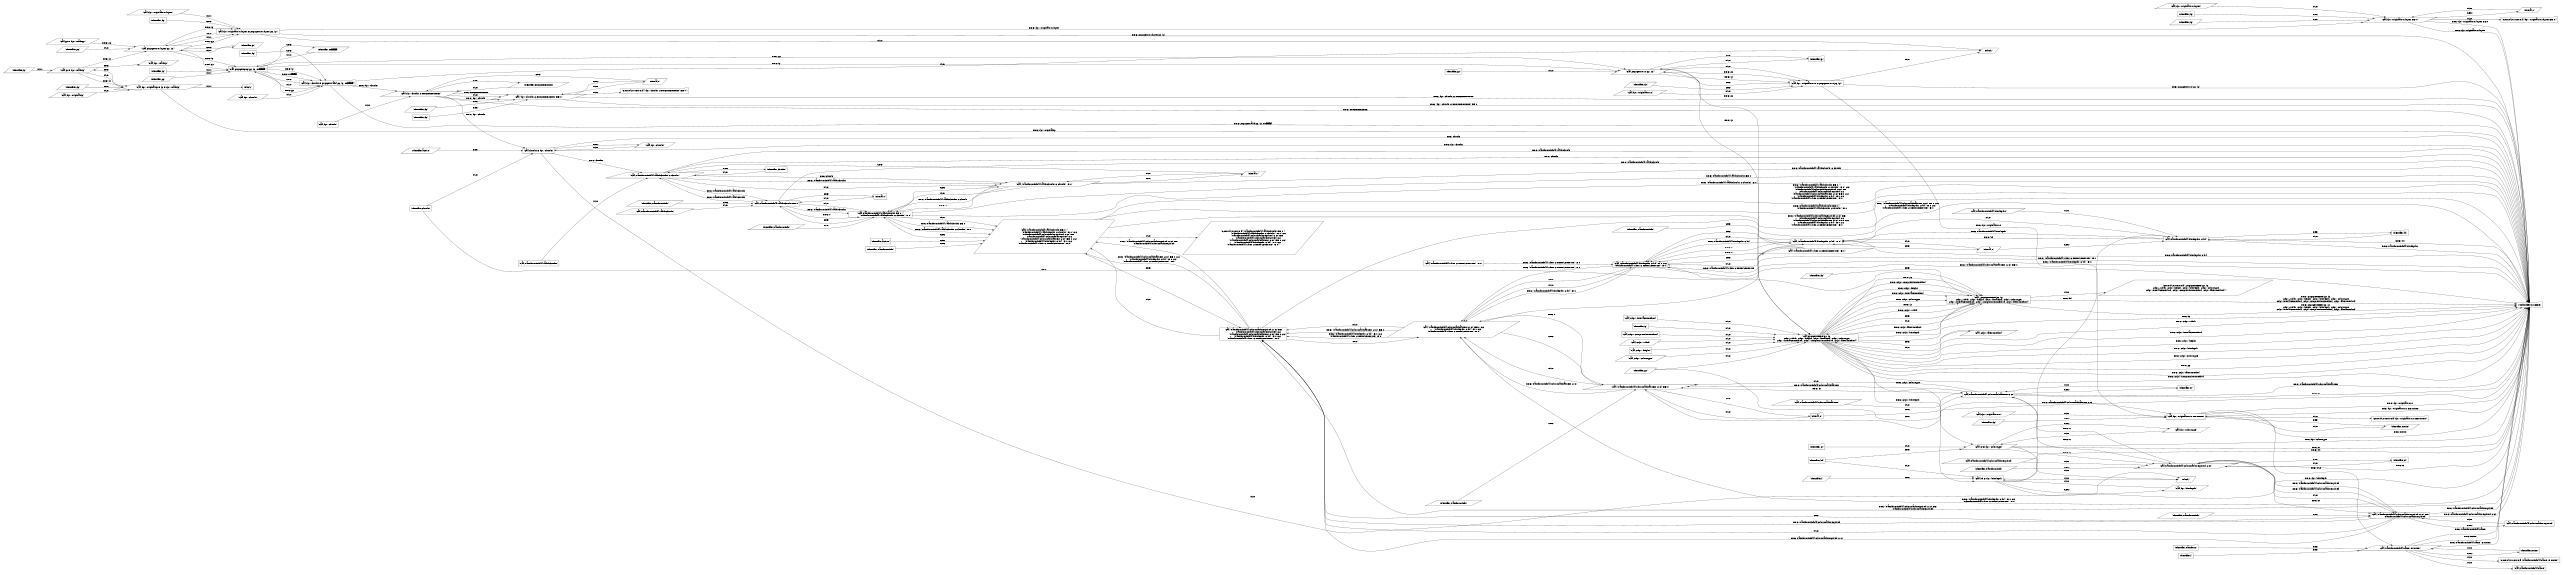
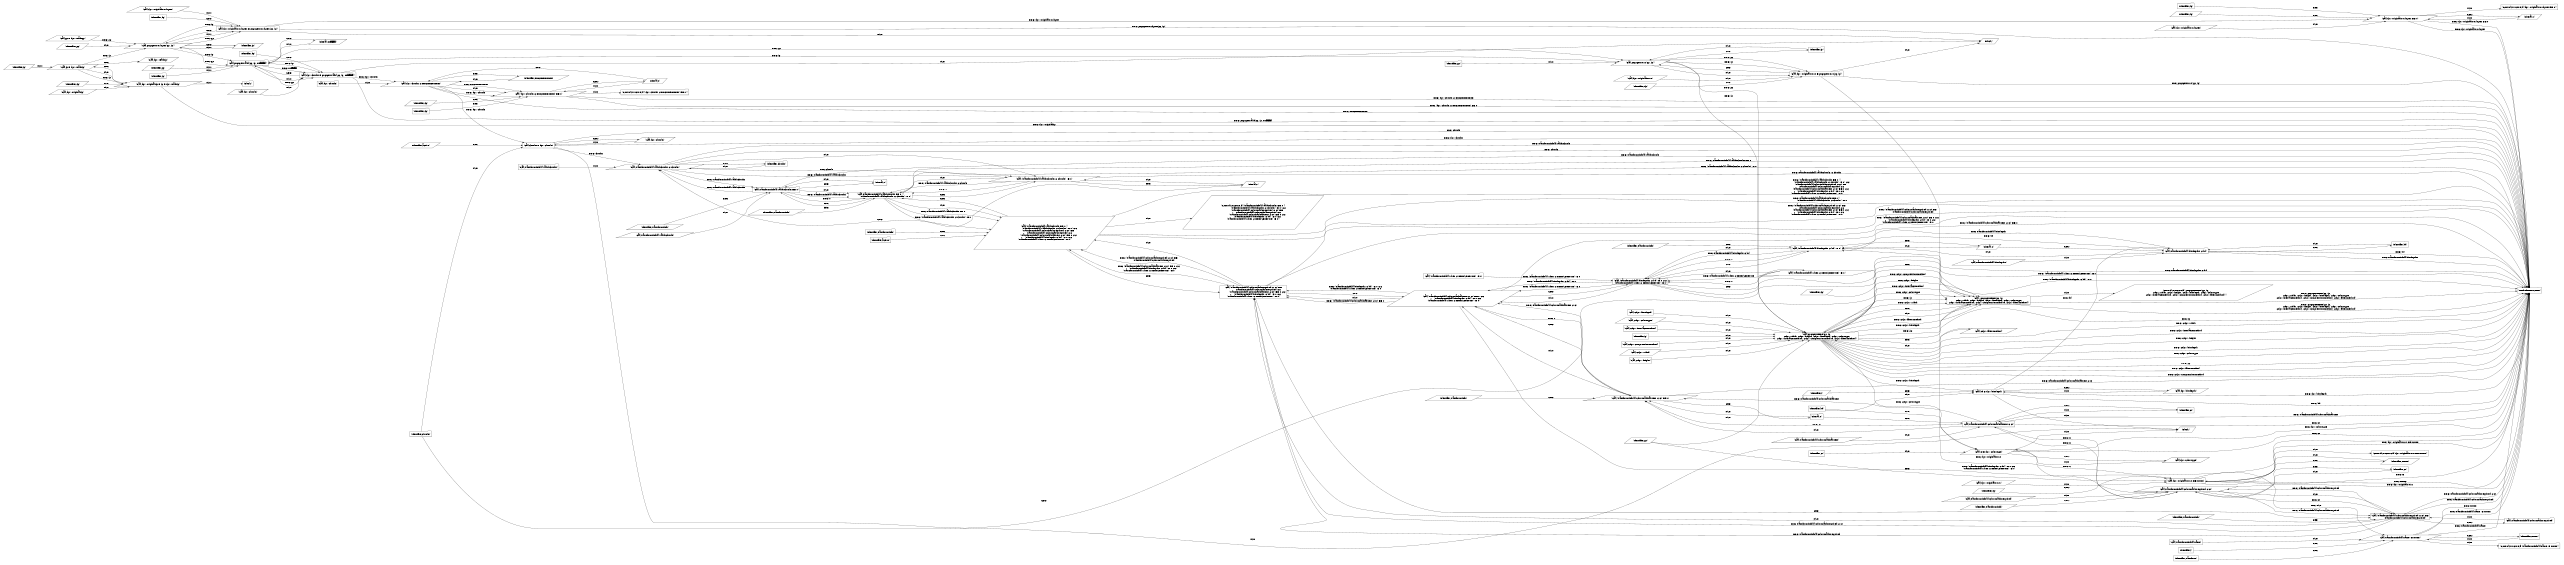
node "(Identifier,0xffffffff)": label "(Identifier,0xffffffff)" -> "(Literal,0xffffffff)"
node "(Call,png_get_png(pp, ip, 0xffffffff))": label "(Call,png_get_png(pp, ip, 0xffffffff))" -> "(Call,png_get_valid(pp, ip, 0xffffffff))"
node "(MethodReturn,IHDR)": label "(MethodReturn,IHDR)" -> "(MethodReturn,RET)"
node "(Call,&dp->bit_depth)": added
edge "(Call,transform_info[i].name != NULL)" -> "(Call,transform_info[i].name)": reversed
